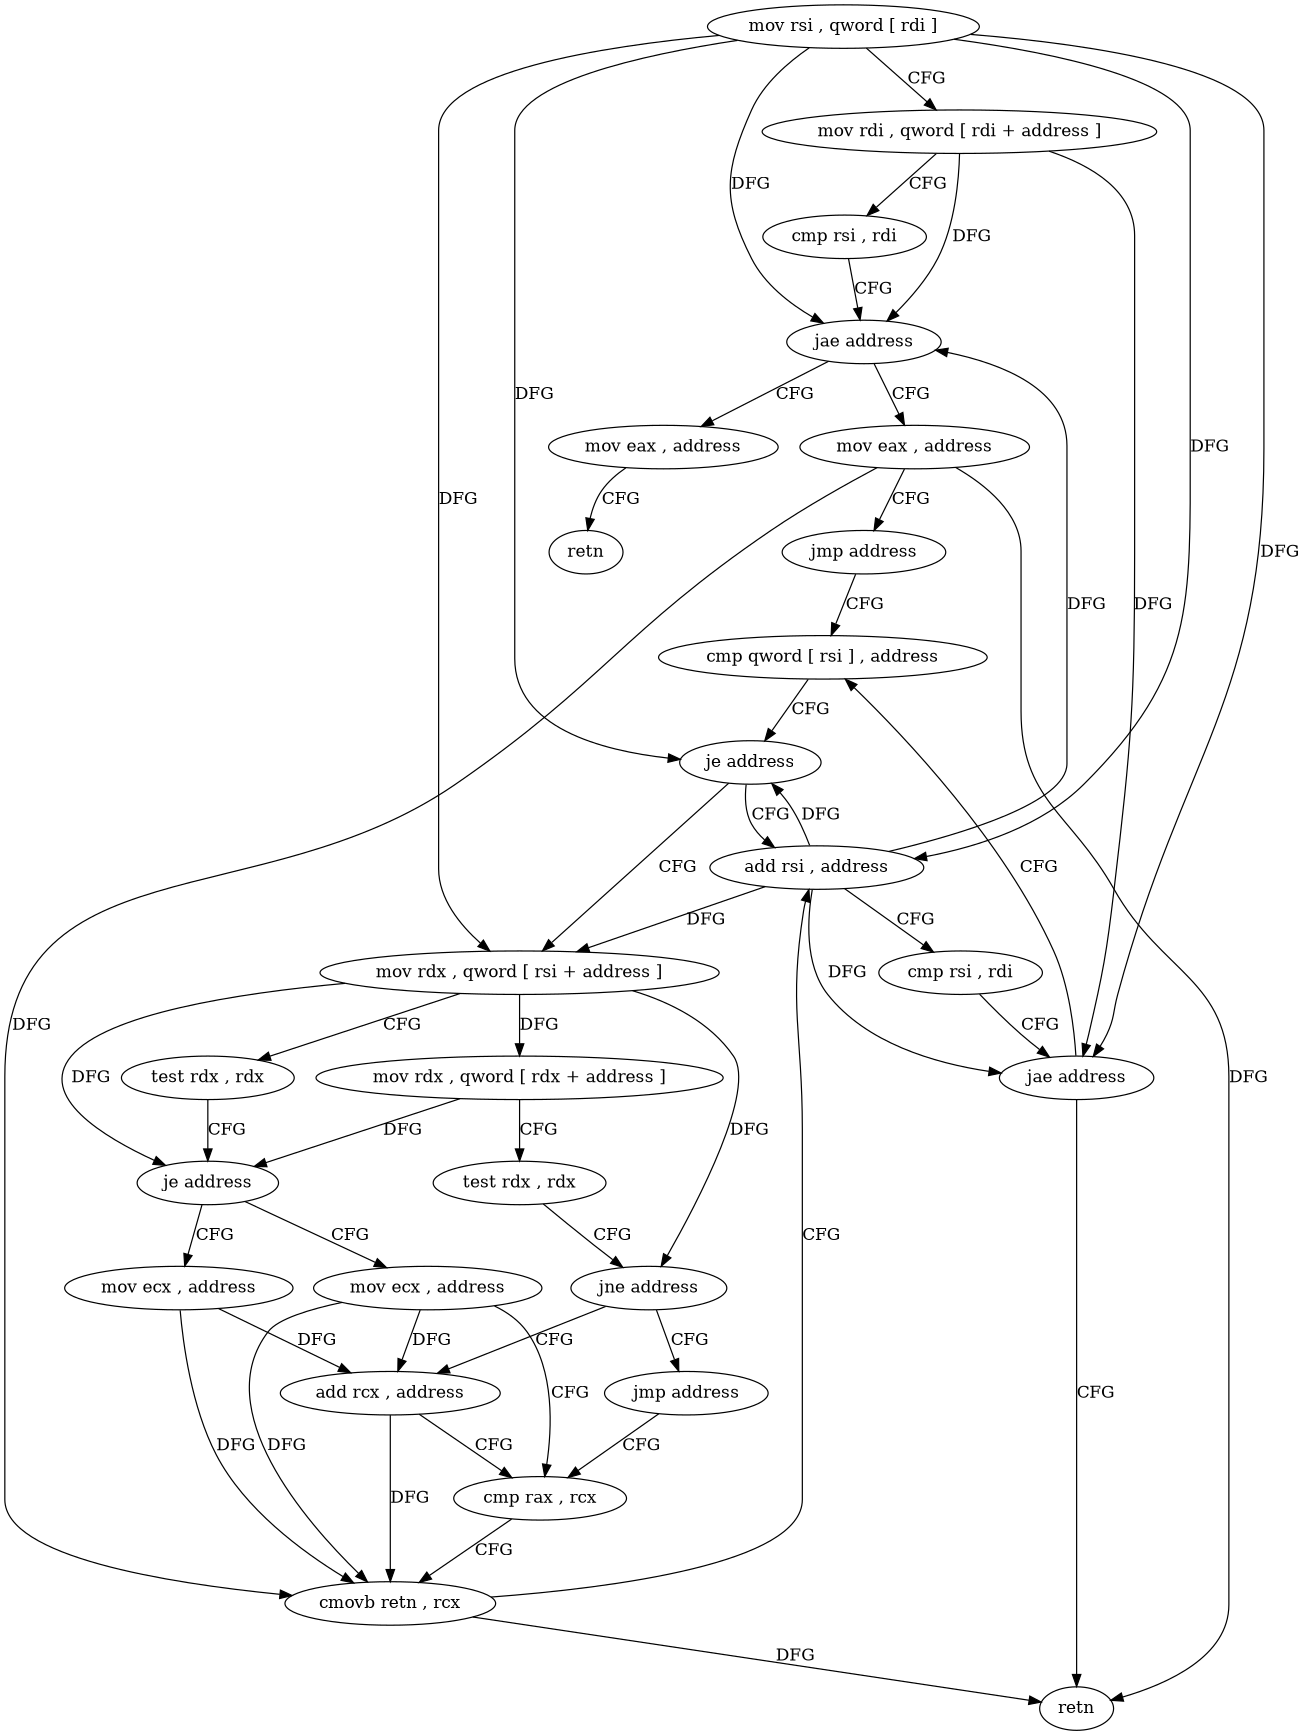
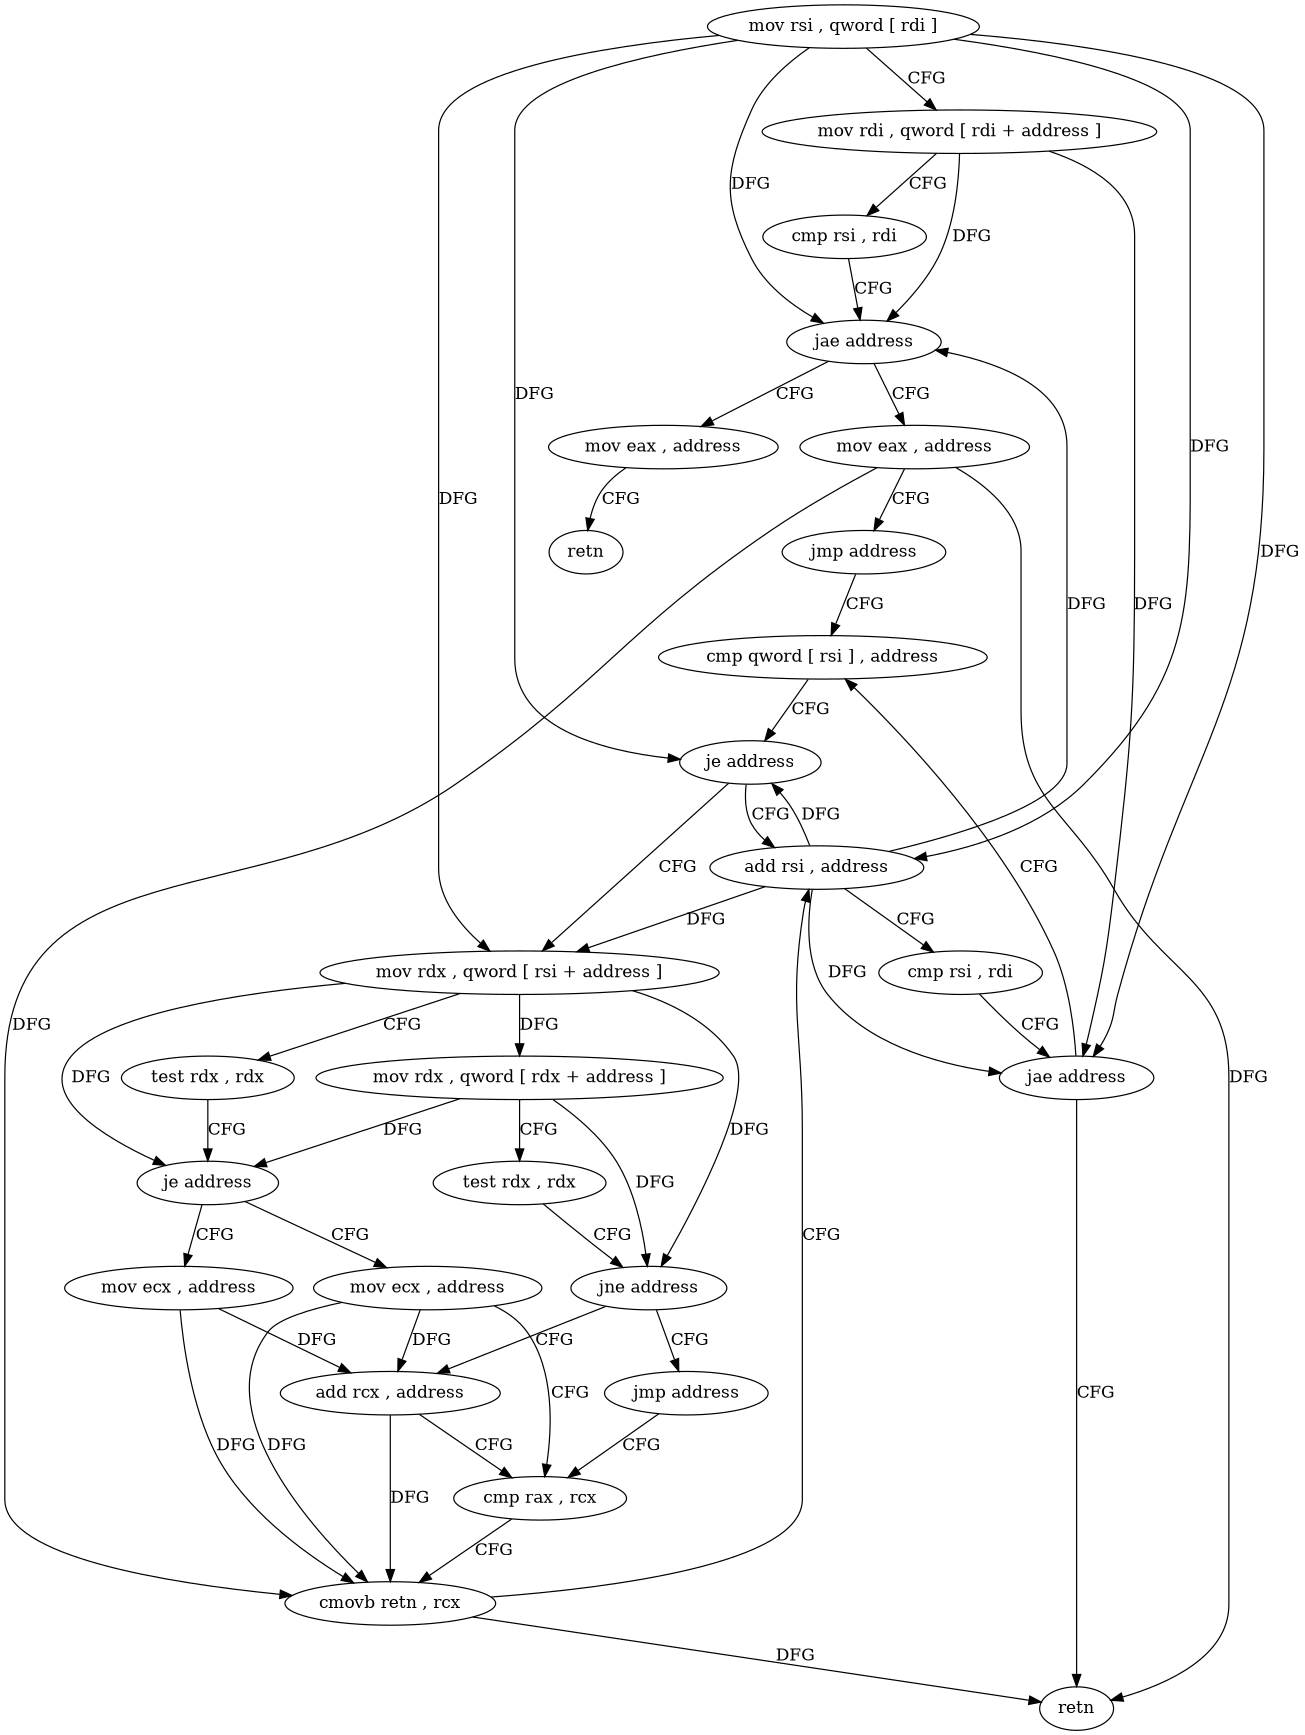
edge "mov rdx , qword [ rdx + address ]" -> "jne address": added, label "DFG"
